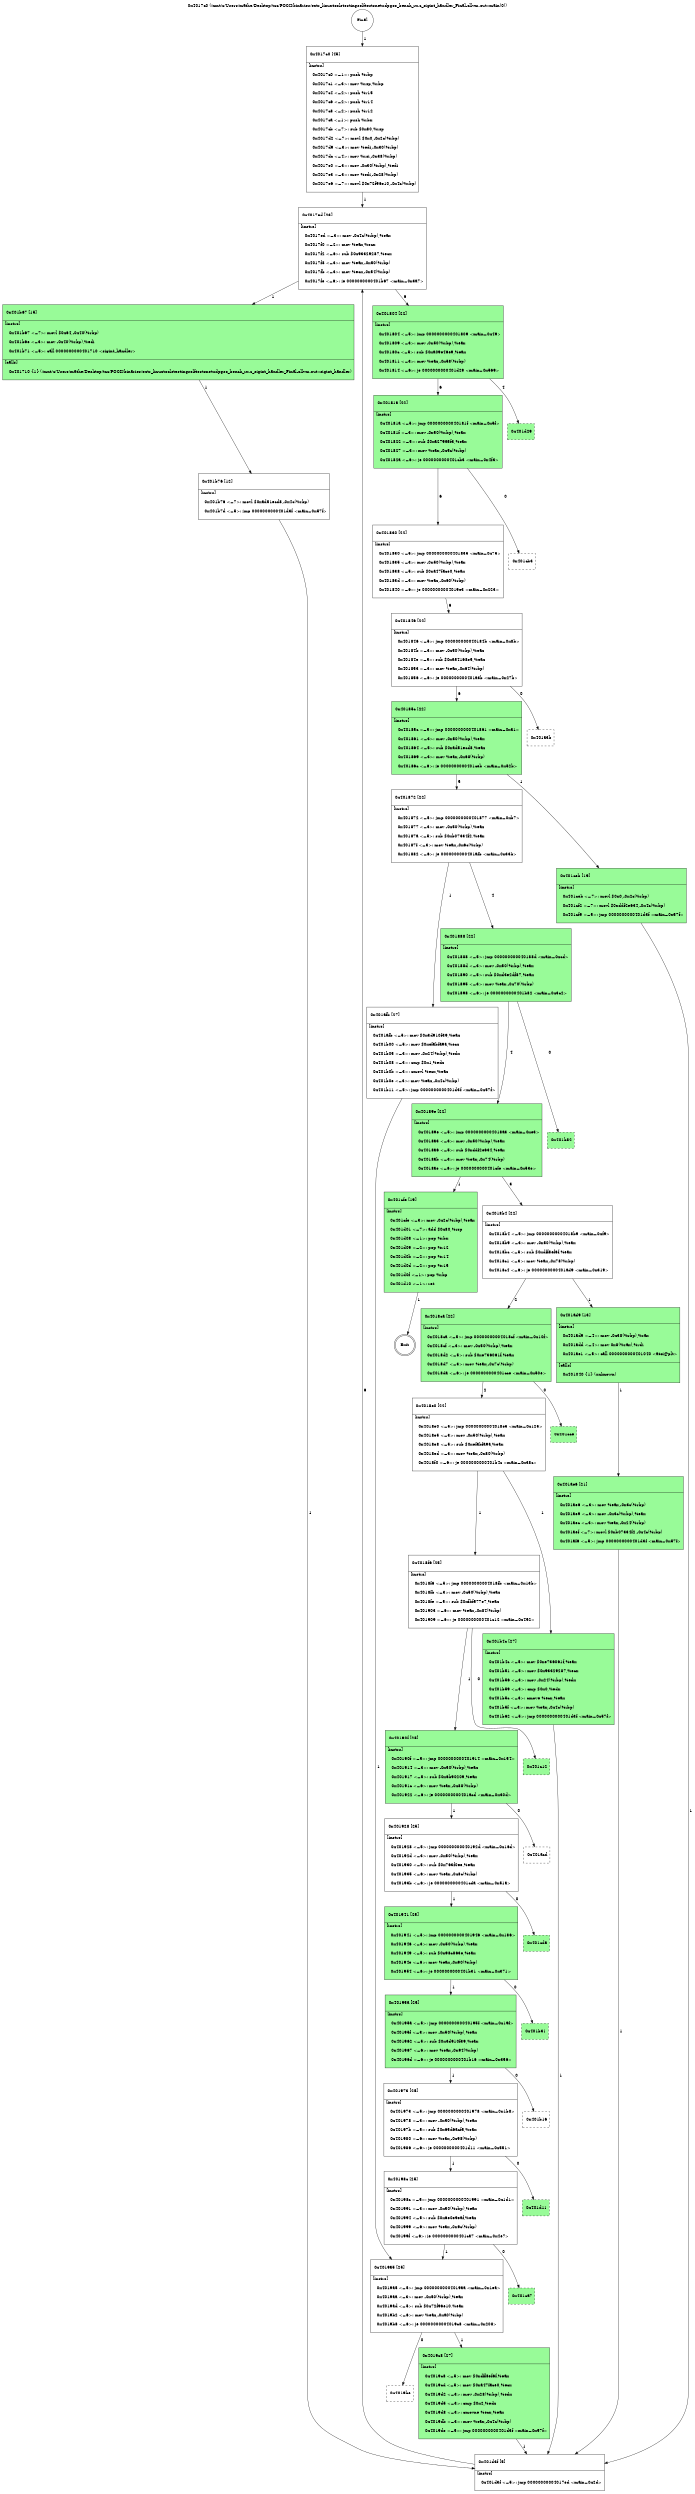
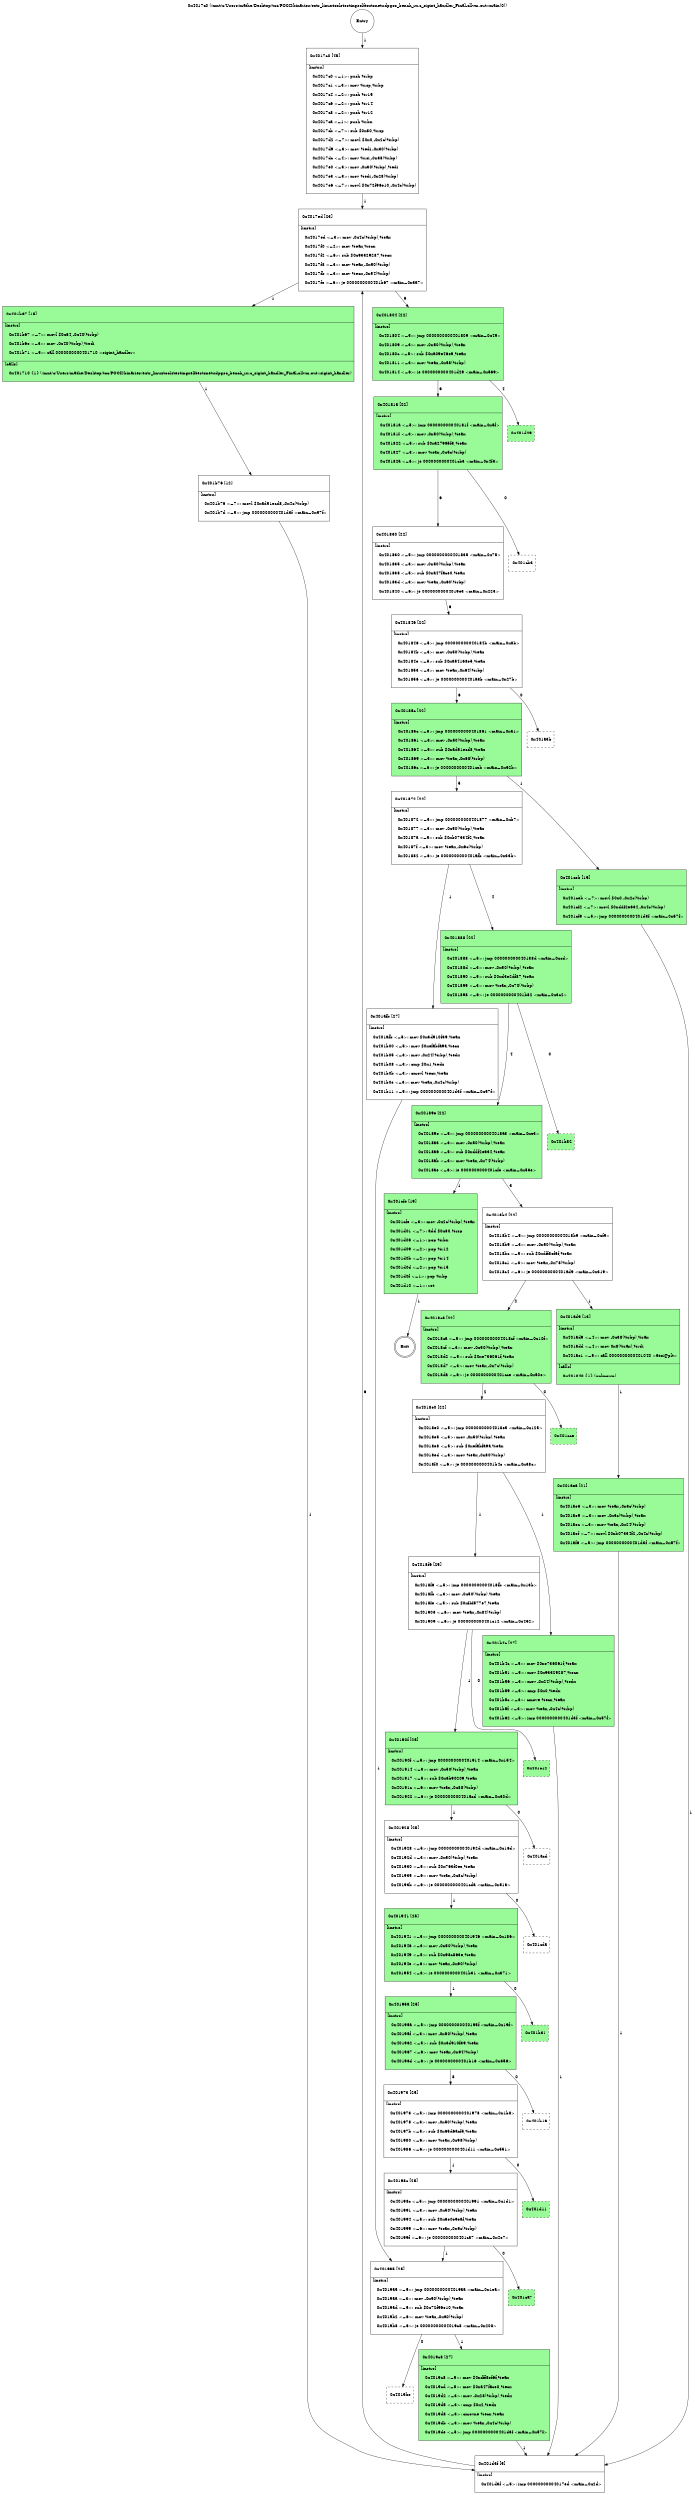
node "Final": label "Final" -> "Entry"
node "0x401cda": fillcolor palegreen -> white
edge "0x40195a [25]" -> "0x401973 [25]": label " 1" -> " 8"
